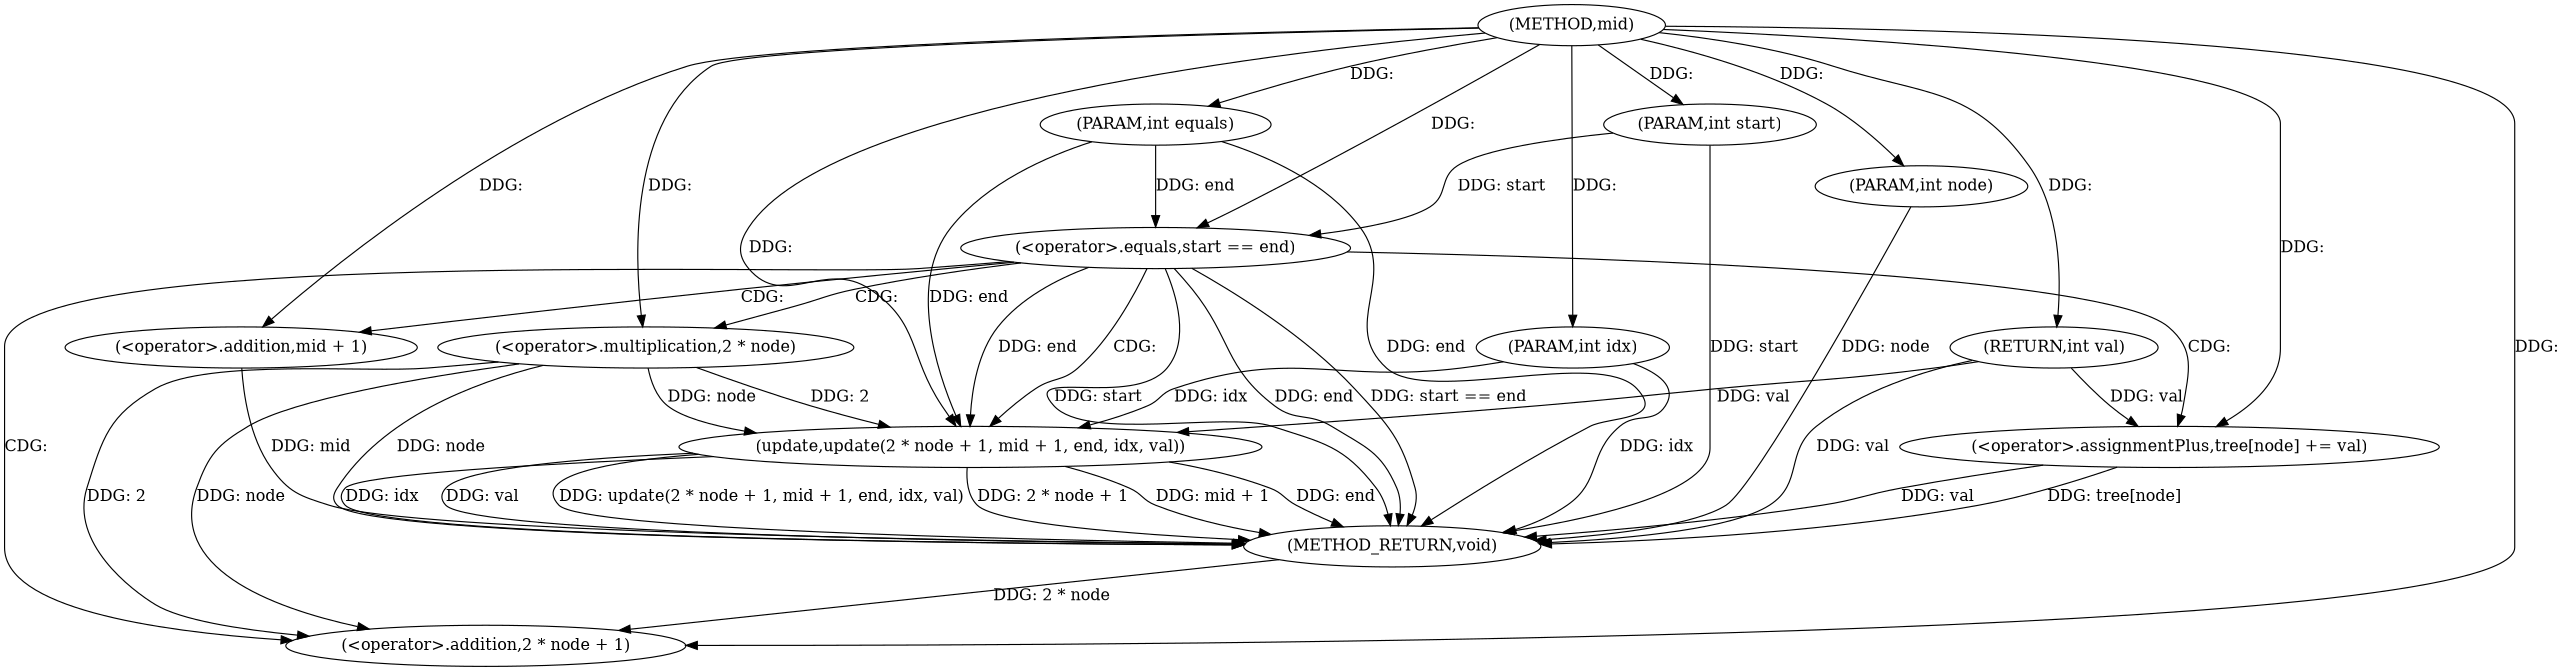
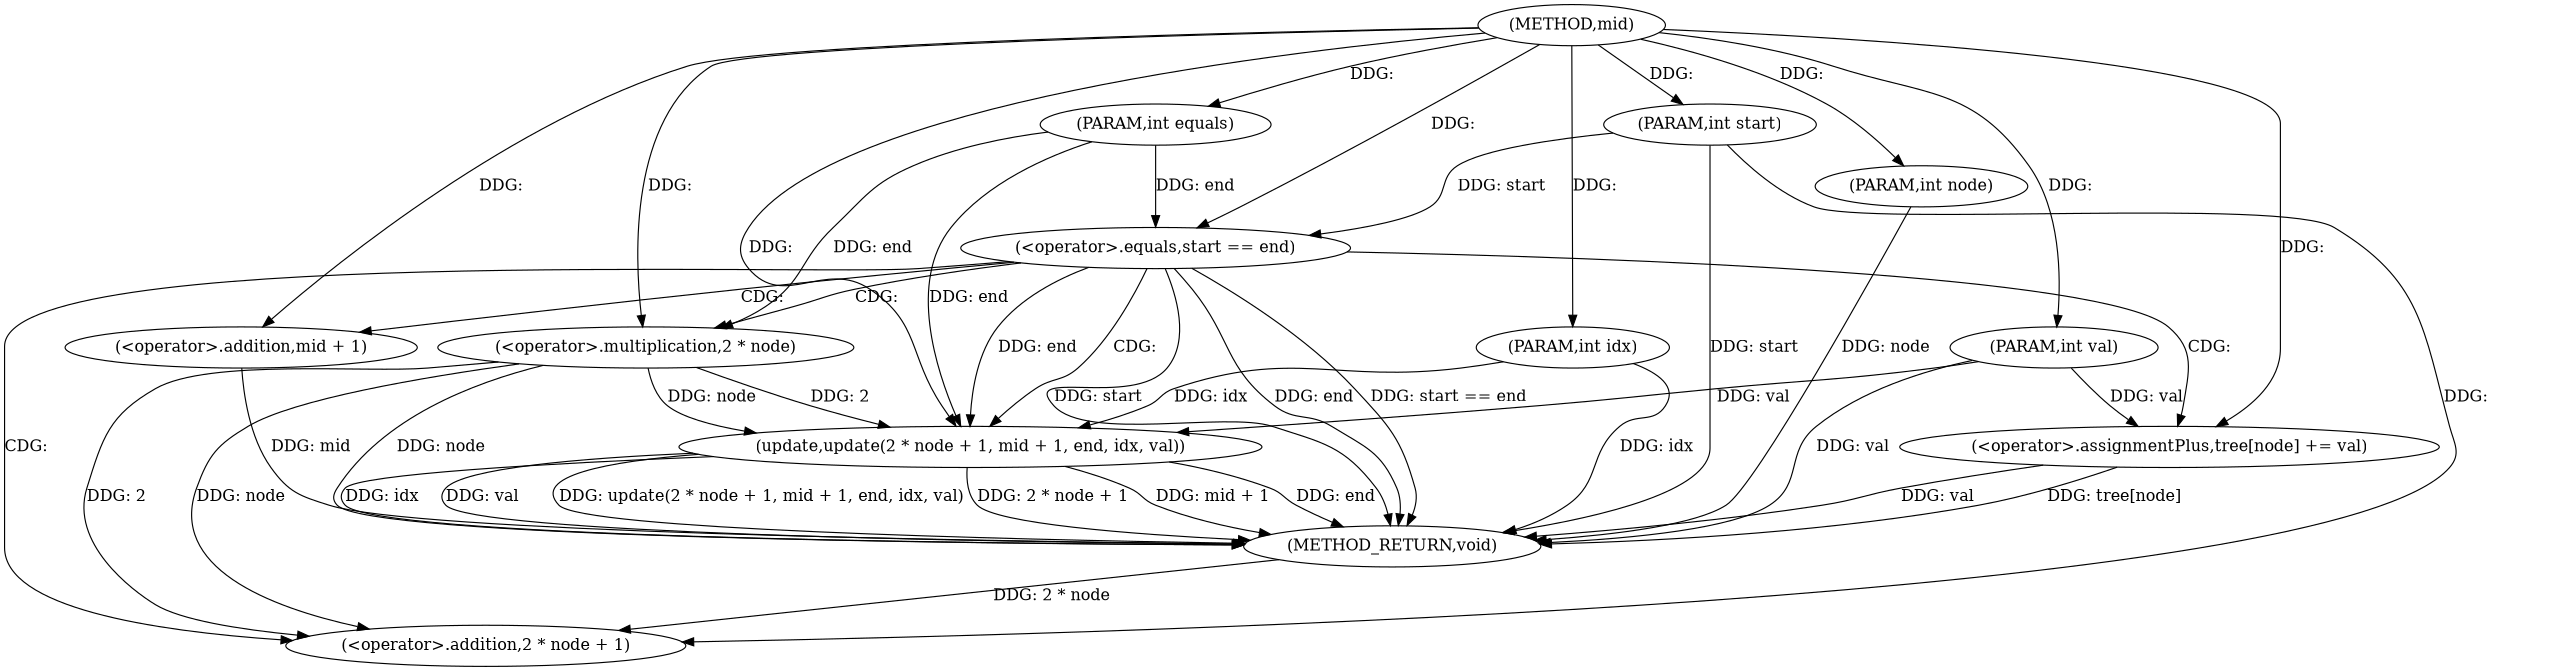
node "(RETURN,int val)": label "(RETURN,int val)" -> "(PARAM,int val)"
edge "(PARAM,int equals)" -> "(METHOD_RETURN,void)": now "(PARAM,int equals)" -> "(<operator>.multiplication,2 * node)"
edge "(METHOD,mid)" -> "(<operator>.addition,2 * node + 1)": now "(PARAM,int start)" -> "(<operator>.addition,2 * node + 1)"
